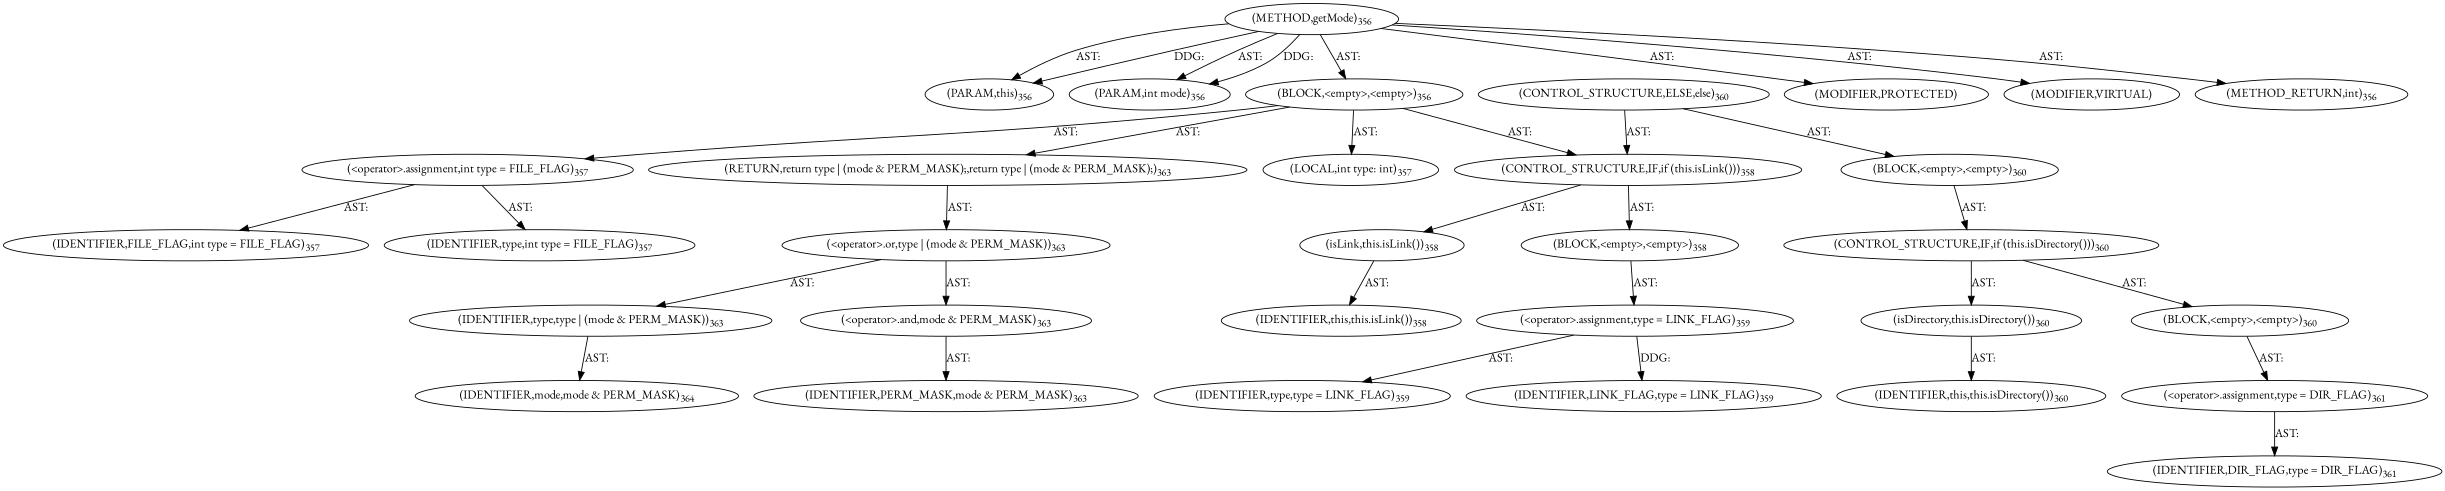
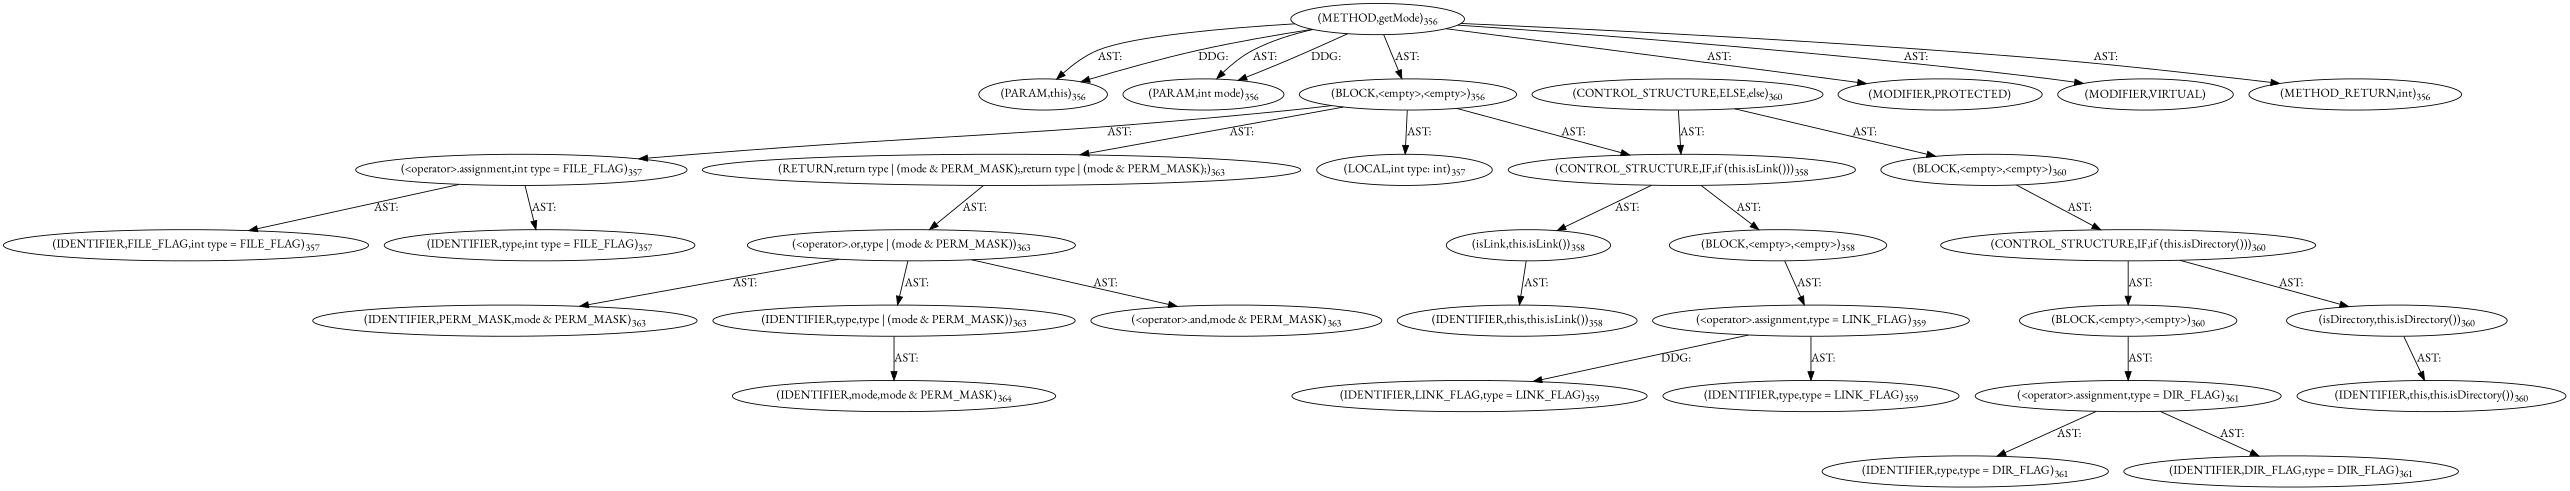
edge "(<operator>.and,mode & PERM_MASK)" -> "(IDENTIFIER,PERM_MASK,mode & PERM_MASK)": now "(<operator>.or,type | (mode & PERM_MASK))" -> "(IDENTIFIER,PERM_MASK,mode & PERM_MASK)"
node "(IDENTIFIER,type,type = DIR_FLAG)": added
